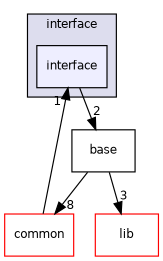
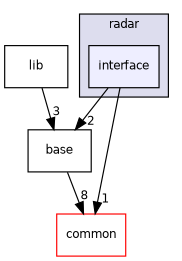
cluster "interface": label "interface" -> "radar"
edge "common" -> "interface": reversed
edge "base" -> "lib": reversed
node "lib": color red -> black
